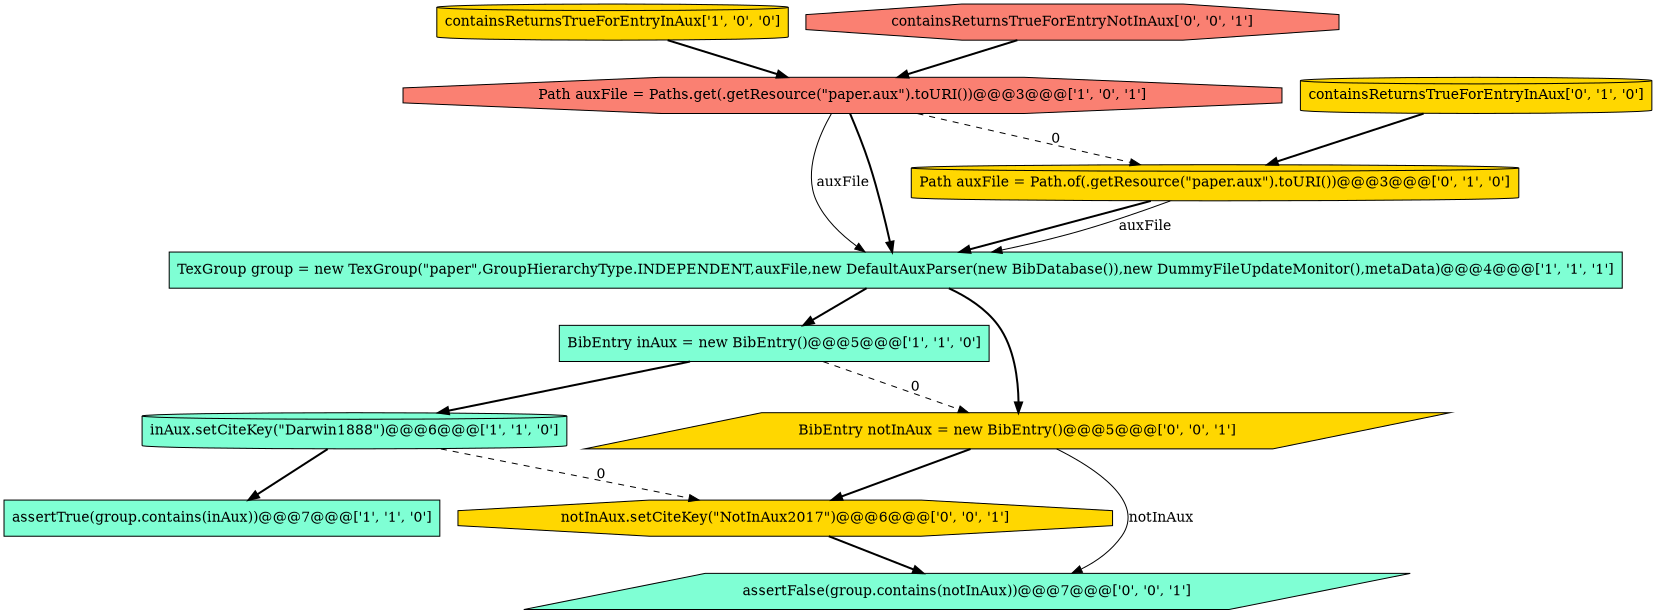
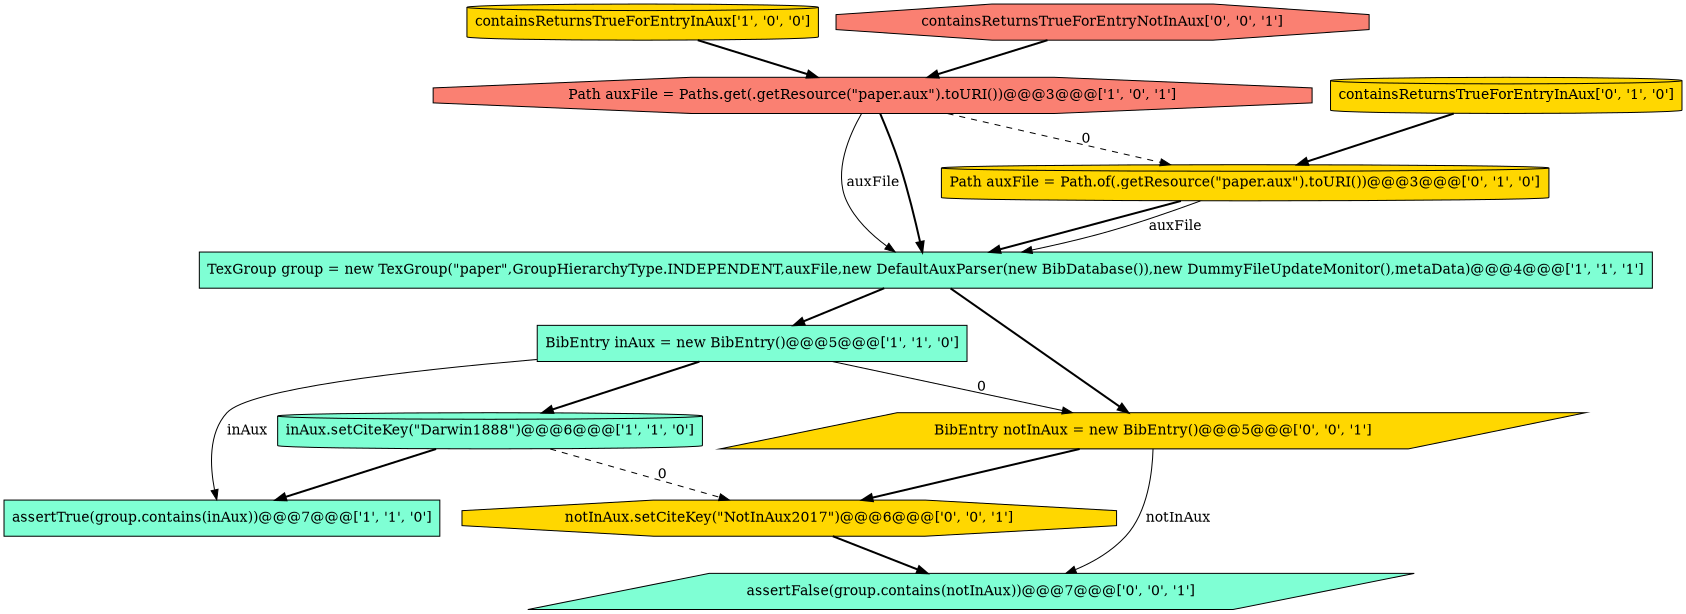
edge "BibEntry inAux = new BibEntry()@@@5@@@['1', '1', '0']" -> "assertTrue(group.contains(inAux))@@@7@@@['1', '1', '0']": added, label "inAux"
edge "BibEntry inAux = new BibEntry()@@@5@@@['1', '1', '0']" -> "BibEntry notInAux = new BibEntry()@@@5@@@['0', '0', '1']": style dashed -> solid
